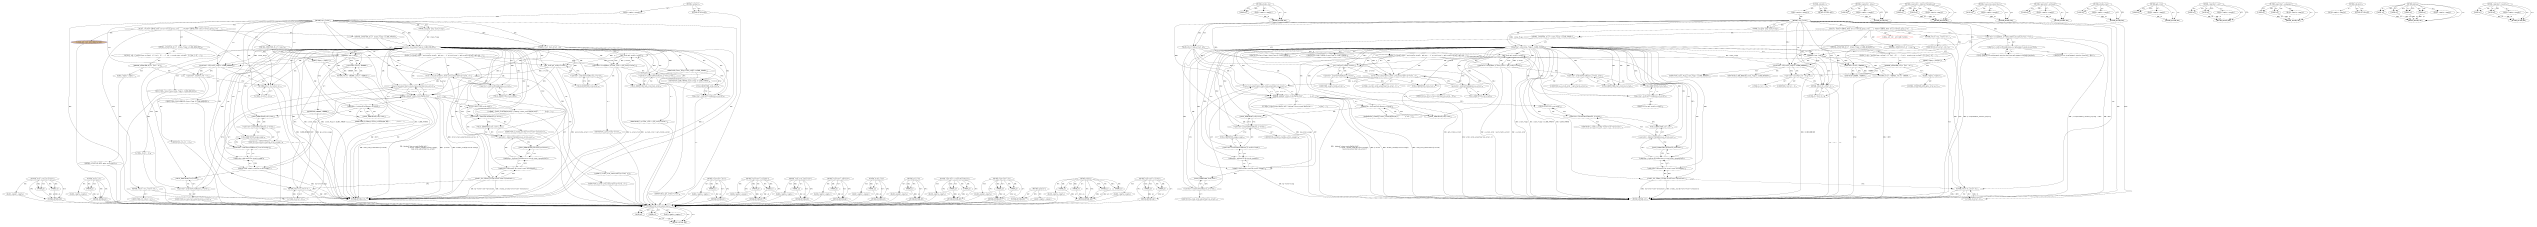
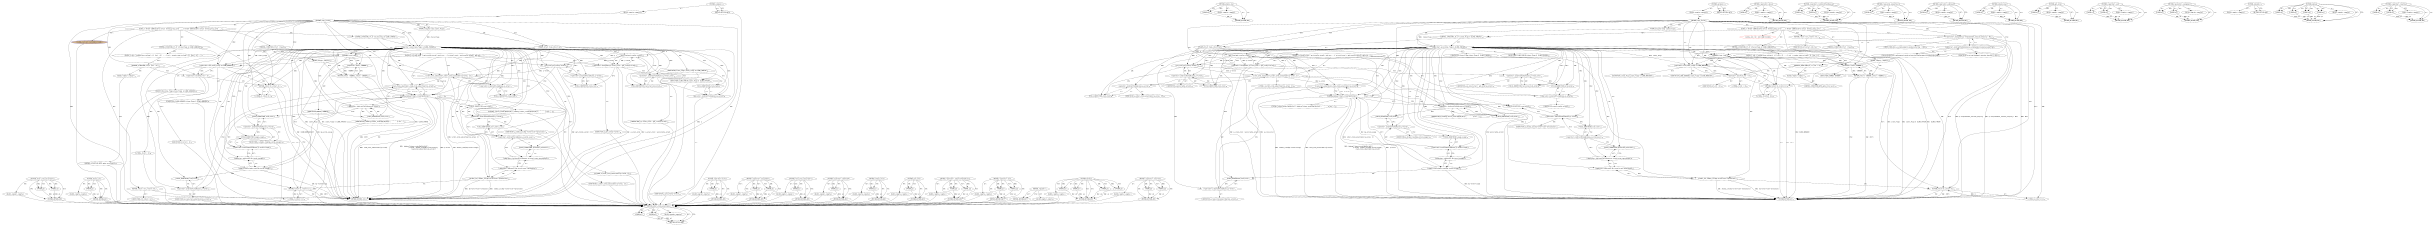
node "(IDENTIFIER,NULL,p->replacement_session_keyring = NULL)": added
